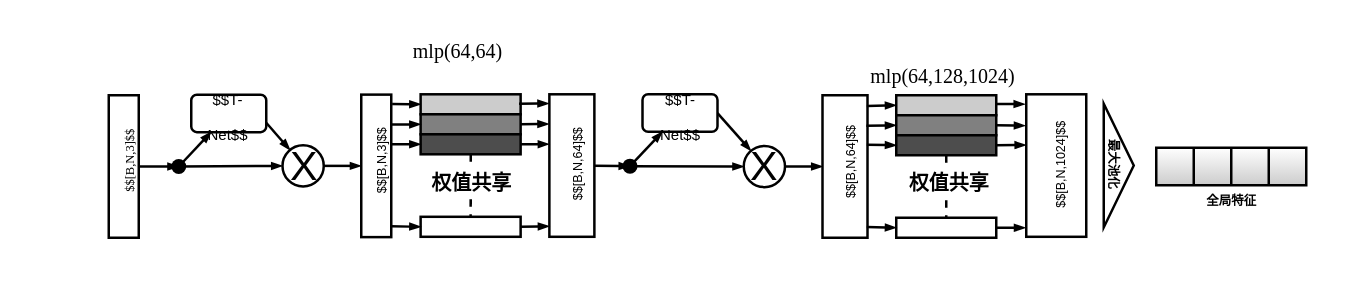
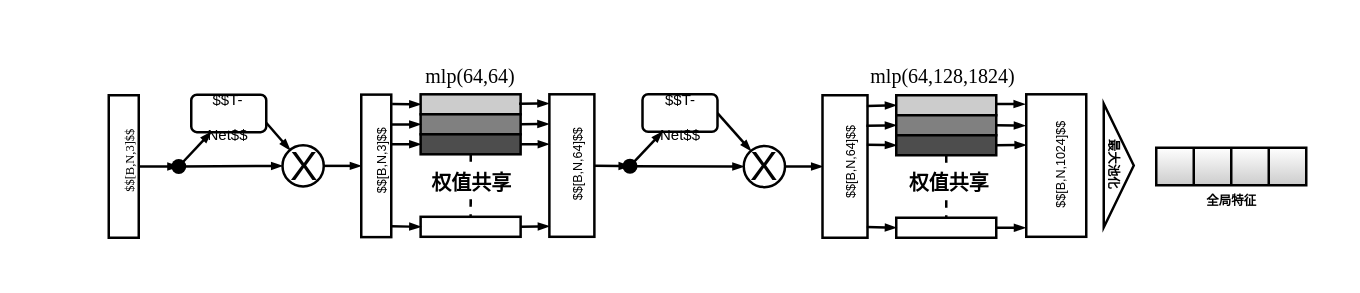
node "mlp(64,64)": moved (458, 49) -> (471, 74)
node "mlp(64,128,1024)": label "mlp(64,128,1024)" -> "mlp(64,128,1824)"
